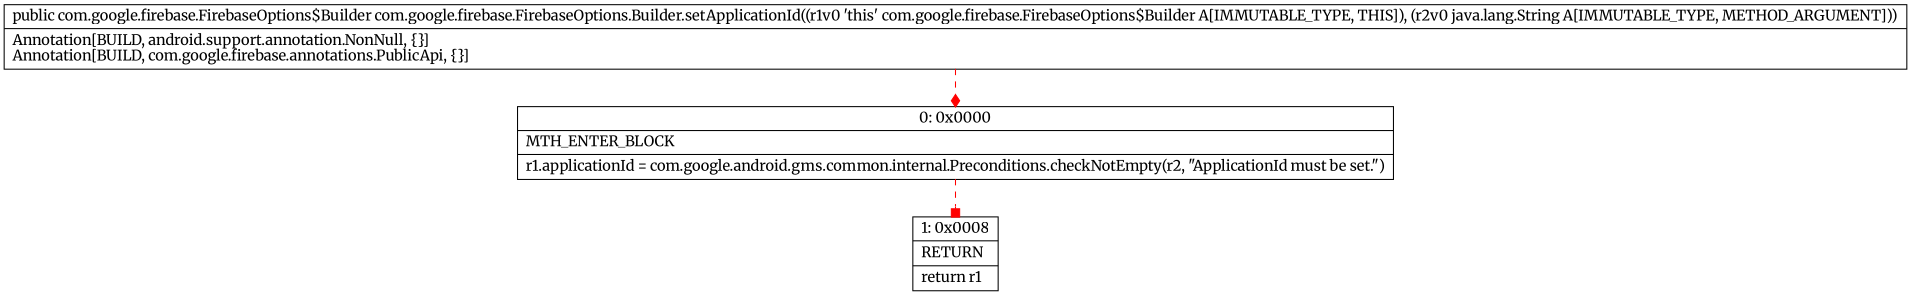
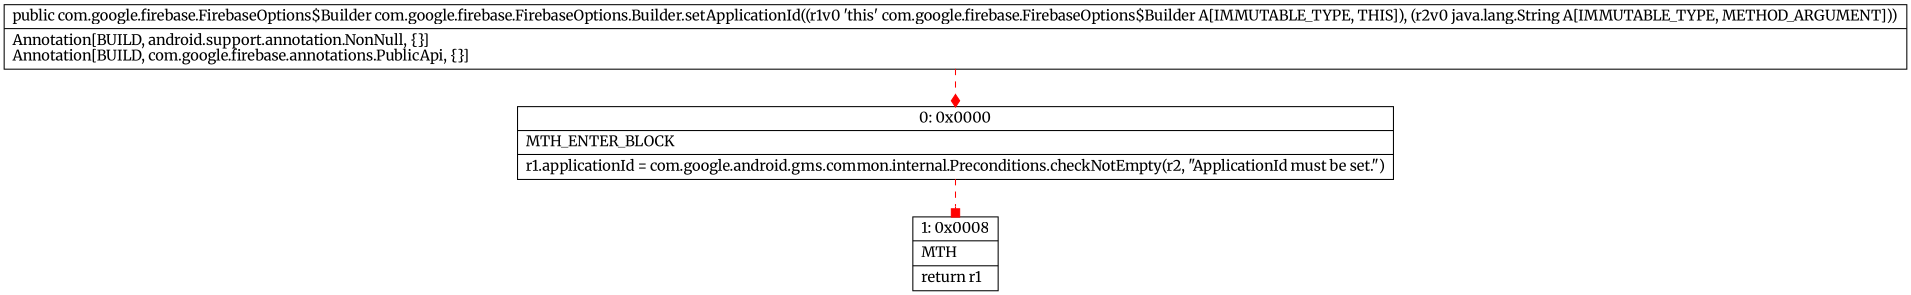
node "1: 0x0008": text "RETURN" -> "MTH"
